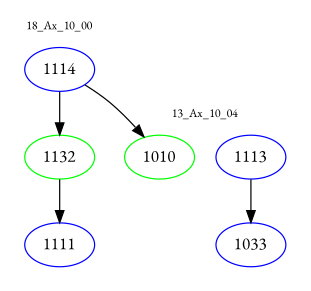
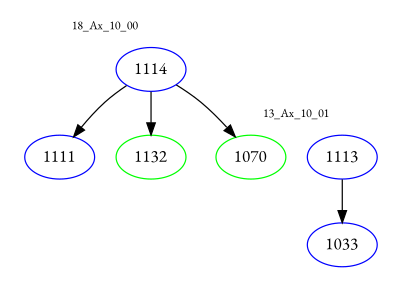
cluster "13_Ax_10_04": label "13_Ax_10_04" -> "13_Ax_10_01"
node "1010": label "1010" -> "1070"
edge "1132" -> "1111": now "1114" -> "1111"
